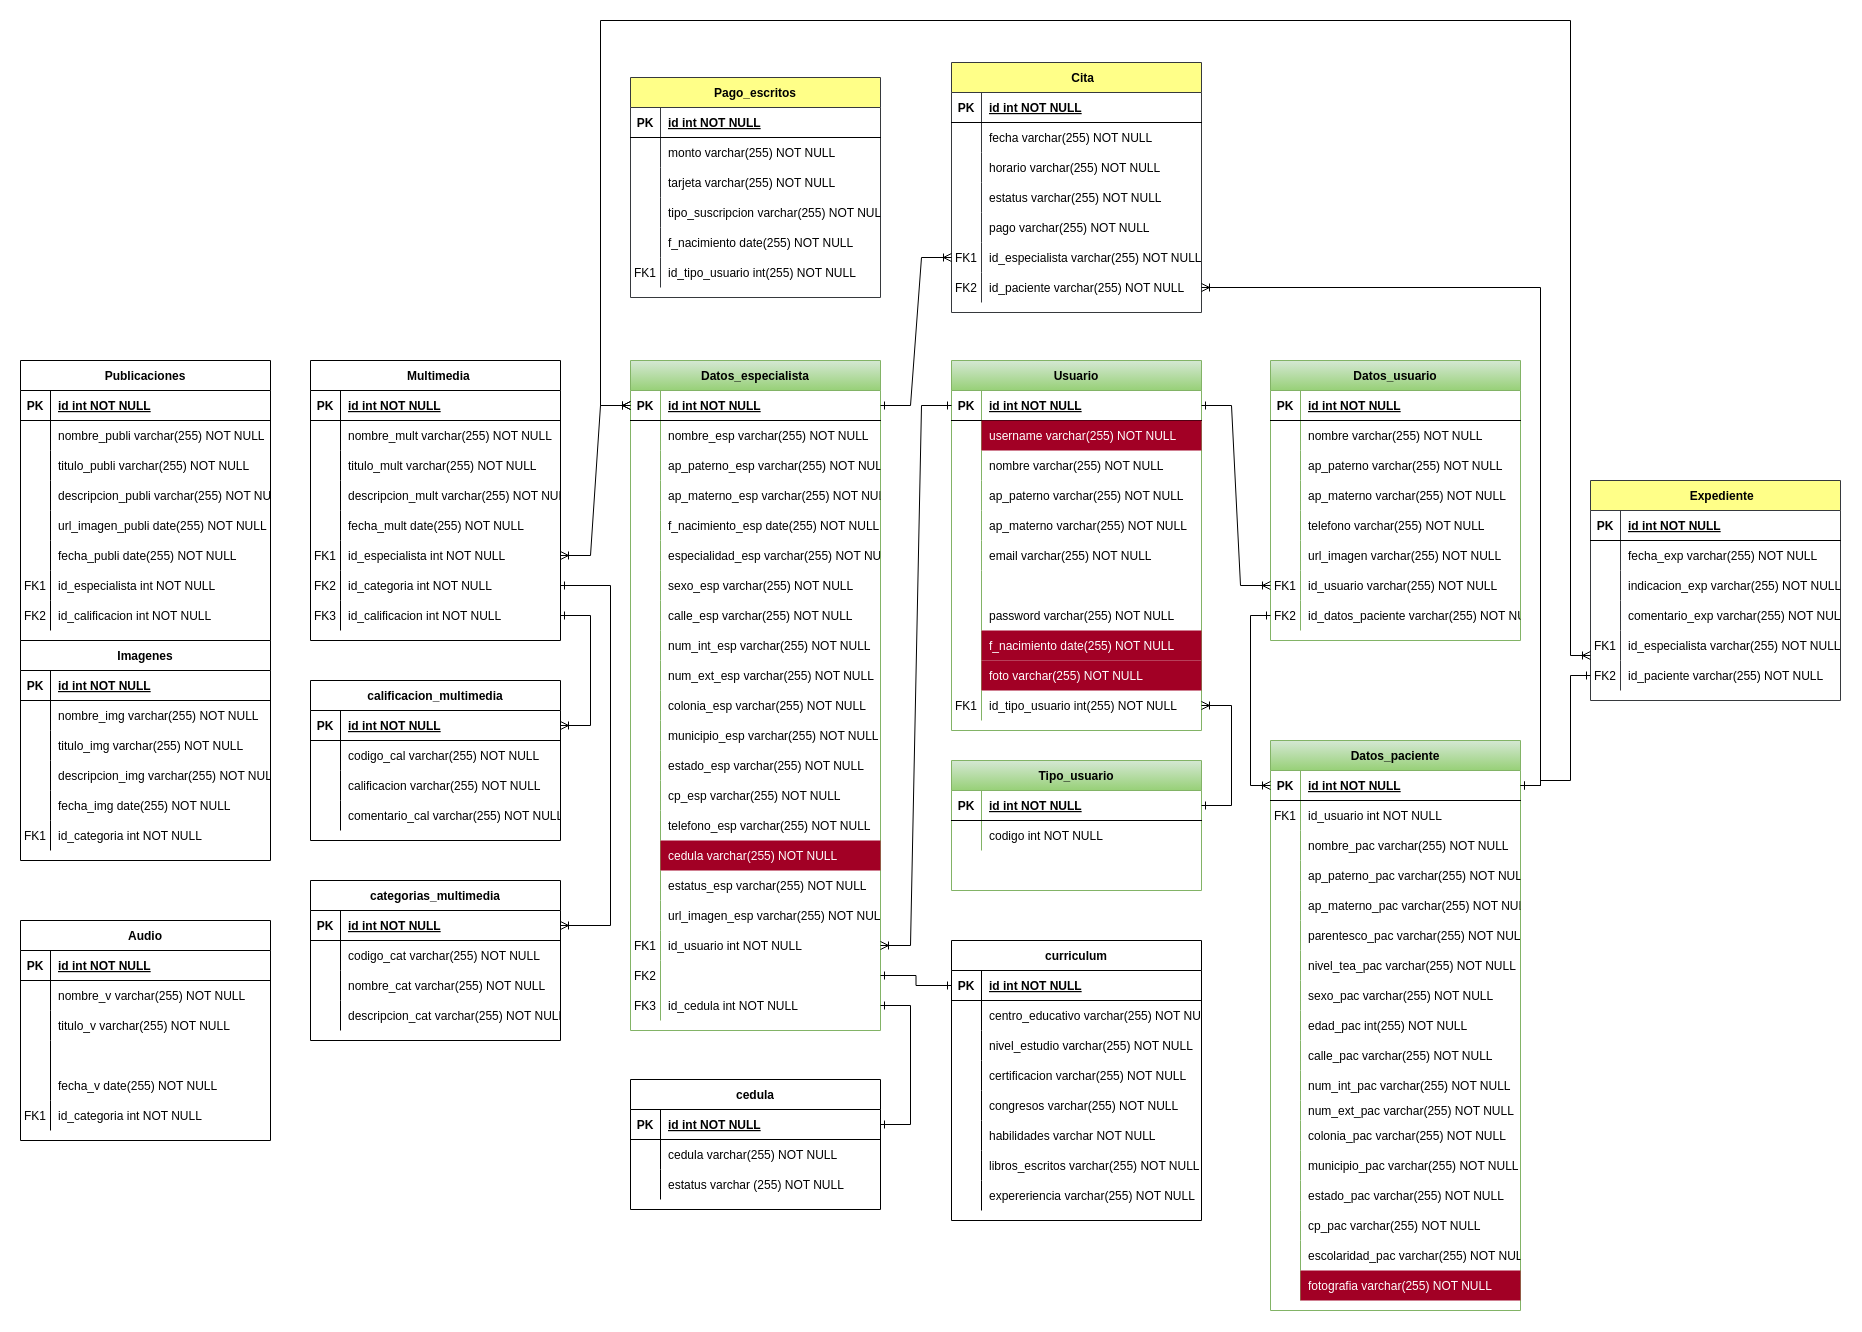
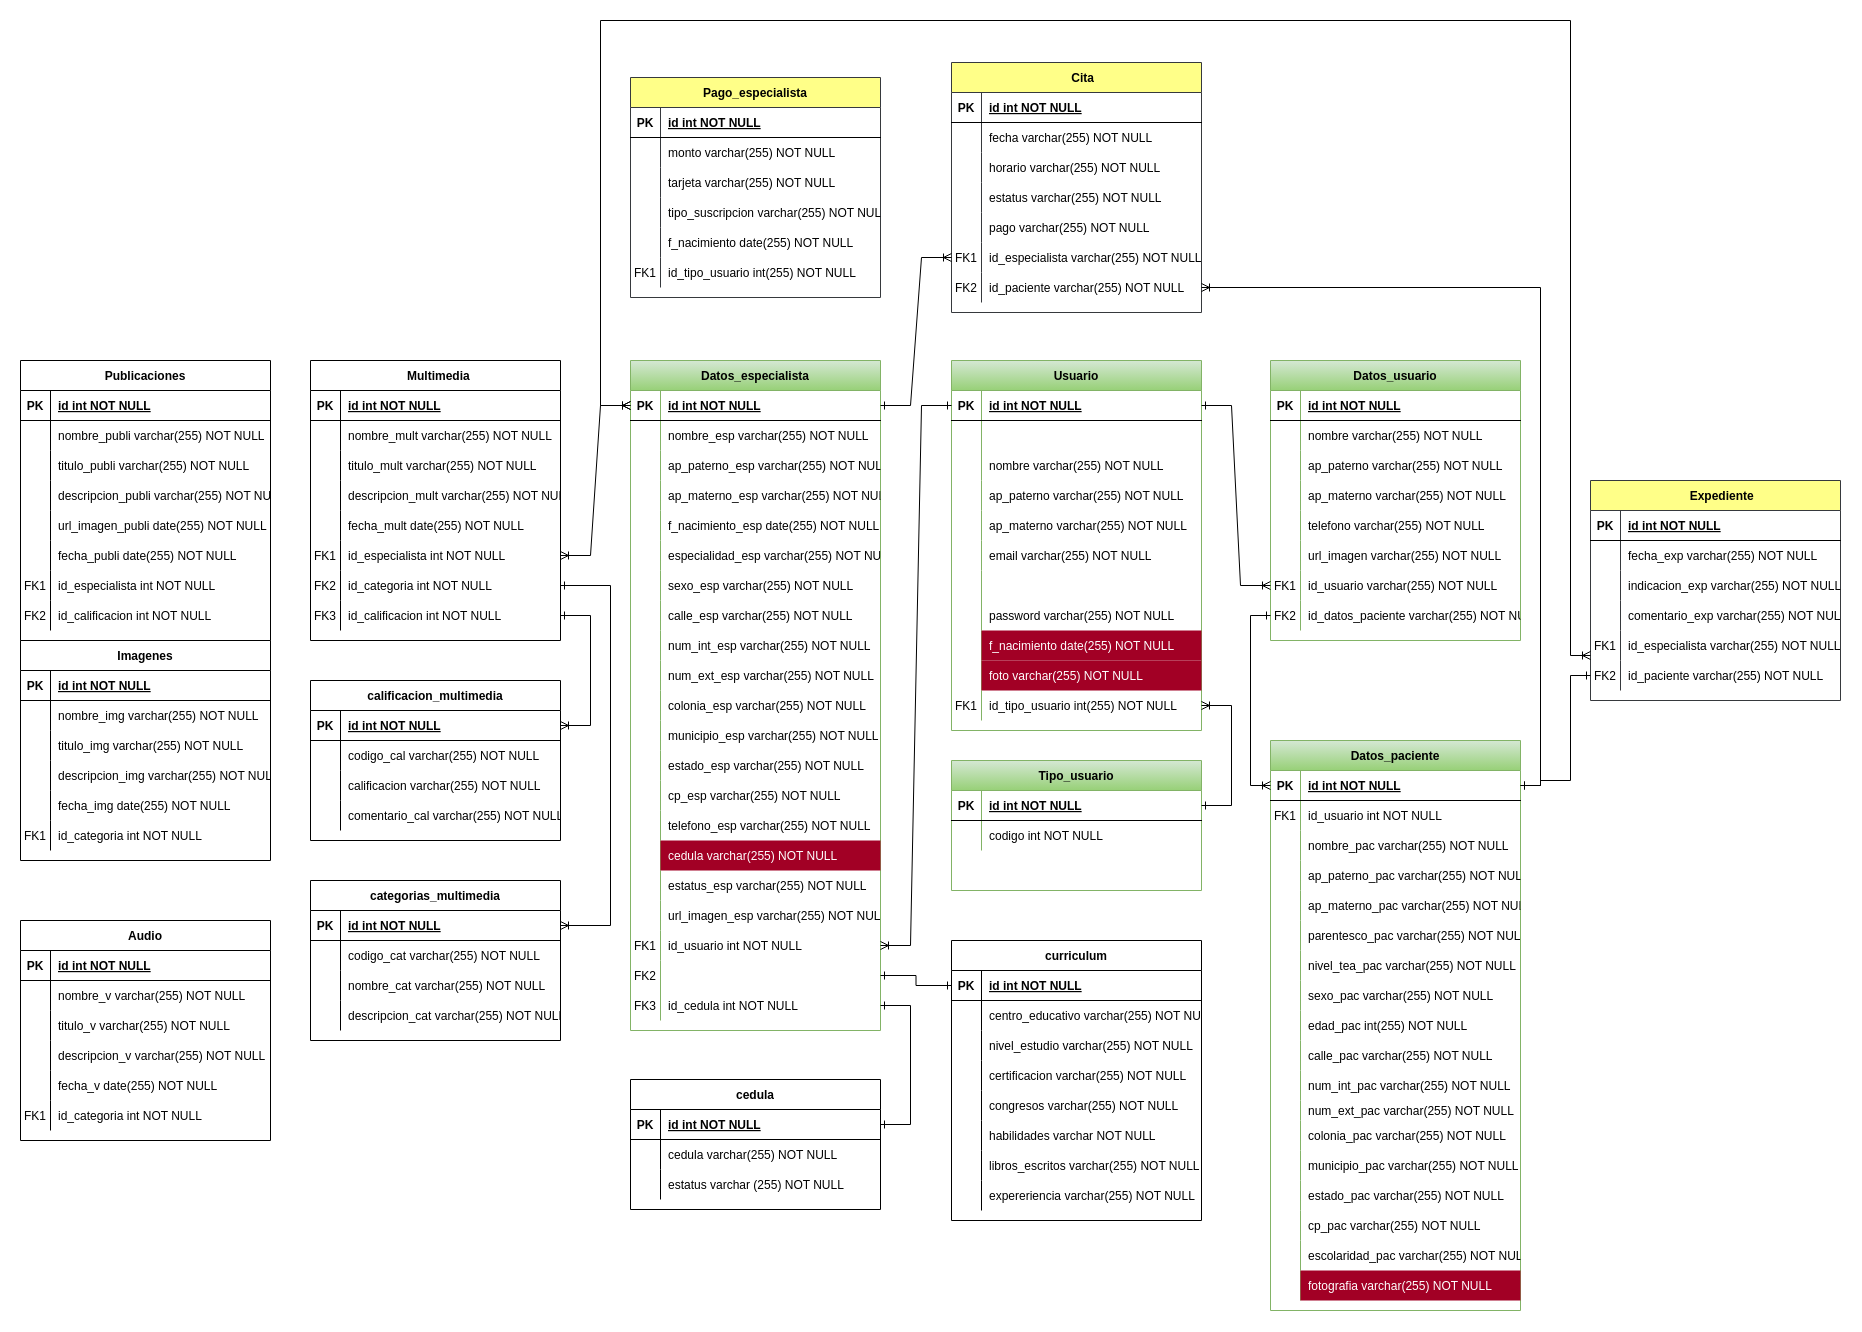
node "Pago_escritos": label "Pago_escritos" -> "Pago_especialista"
node "username varchar(255) NOT NULL": removed
node "descripcion_v varchar(255) NOT NULL": added
